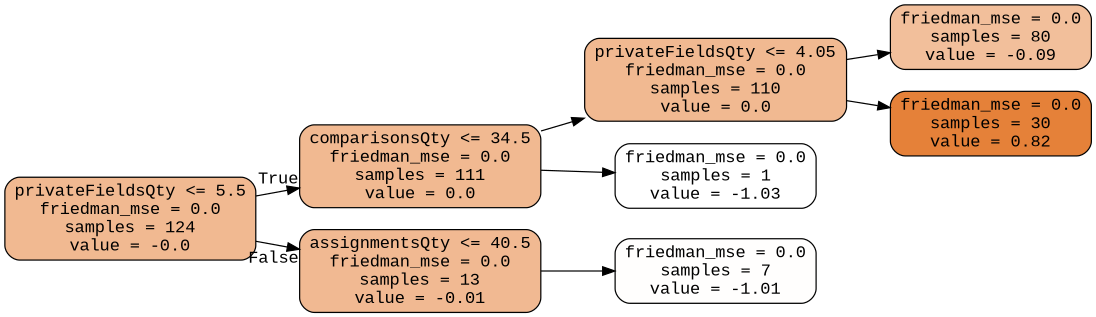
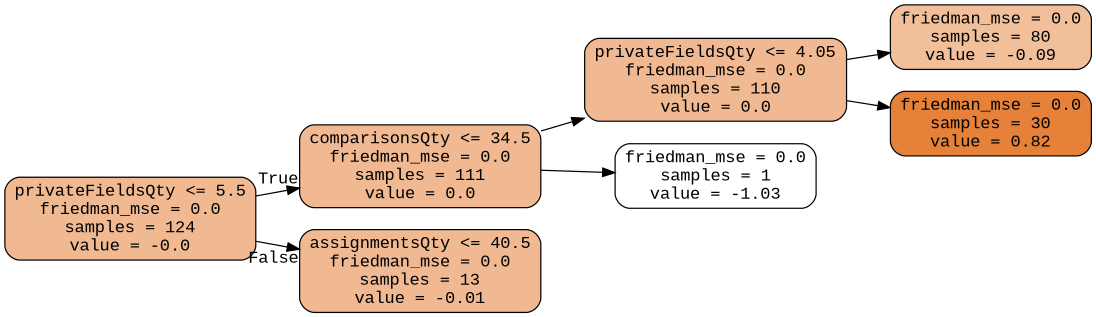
node "friedman_mse = 0.0 samples = 7 value = -1.01": removed
